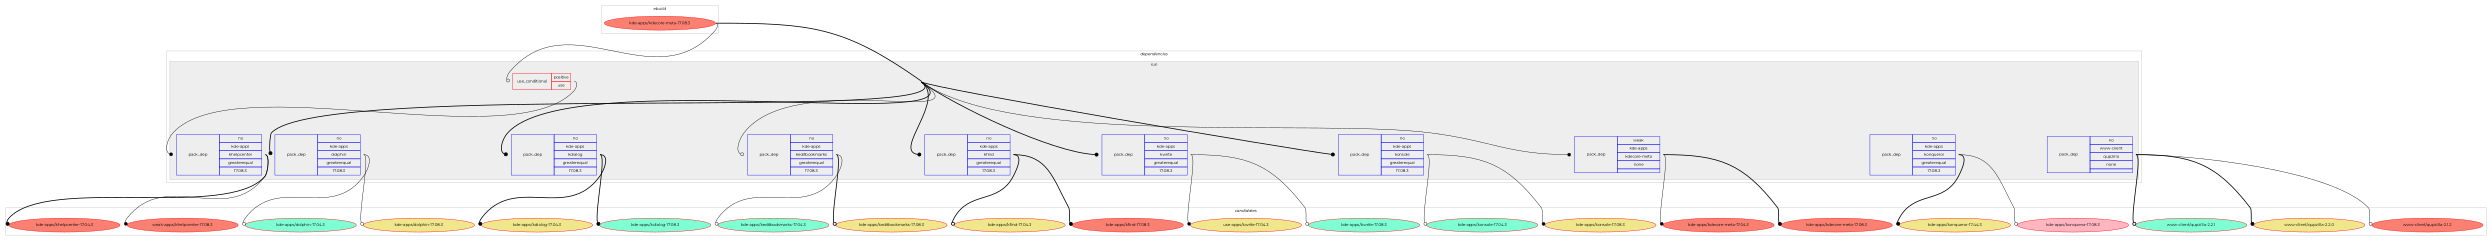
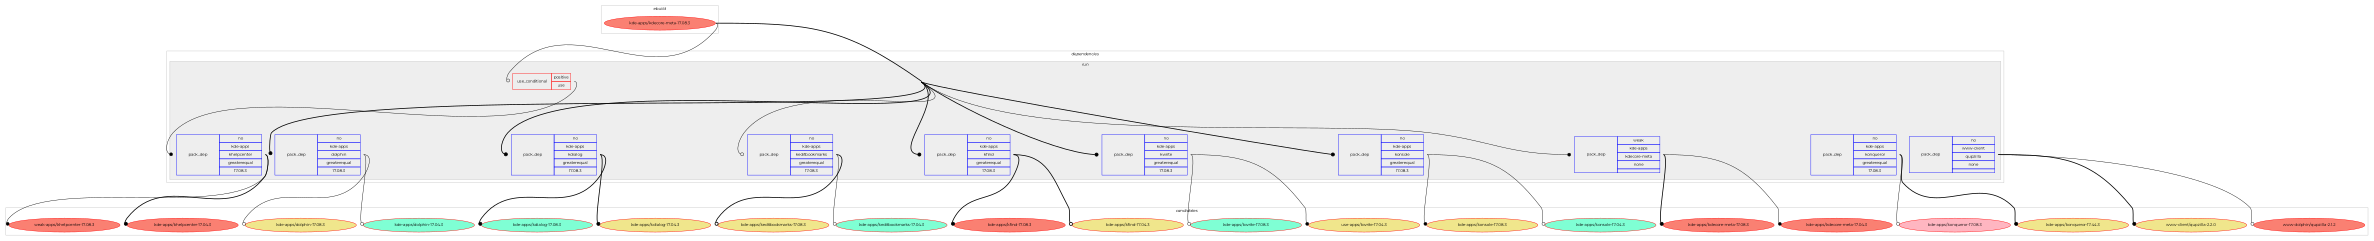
node "www-client/qupzilla-2.2.1": removed
node "www-client/qupzilla-2.1.2": label "www-client/qupzilla-2.1.2" -> "www-dolphin/qupzilla-2.1.2"
